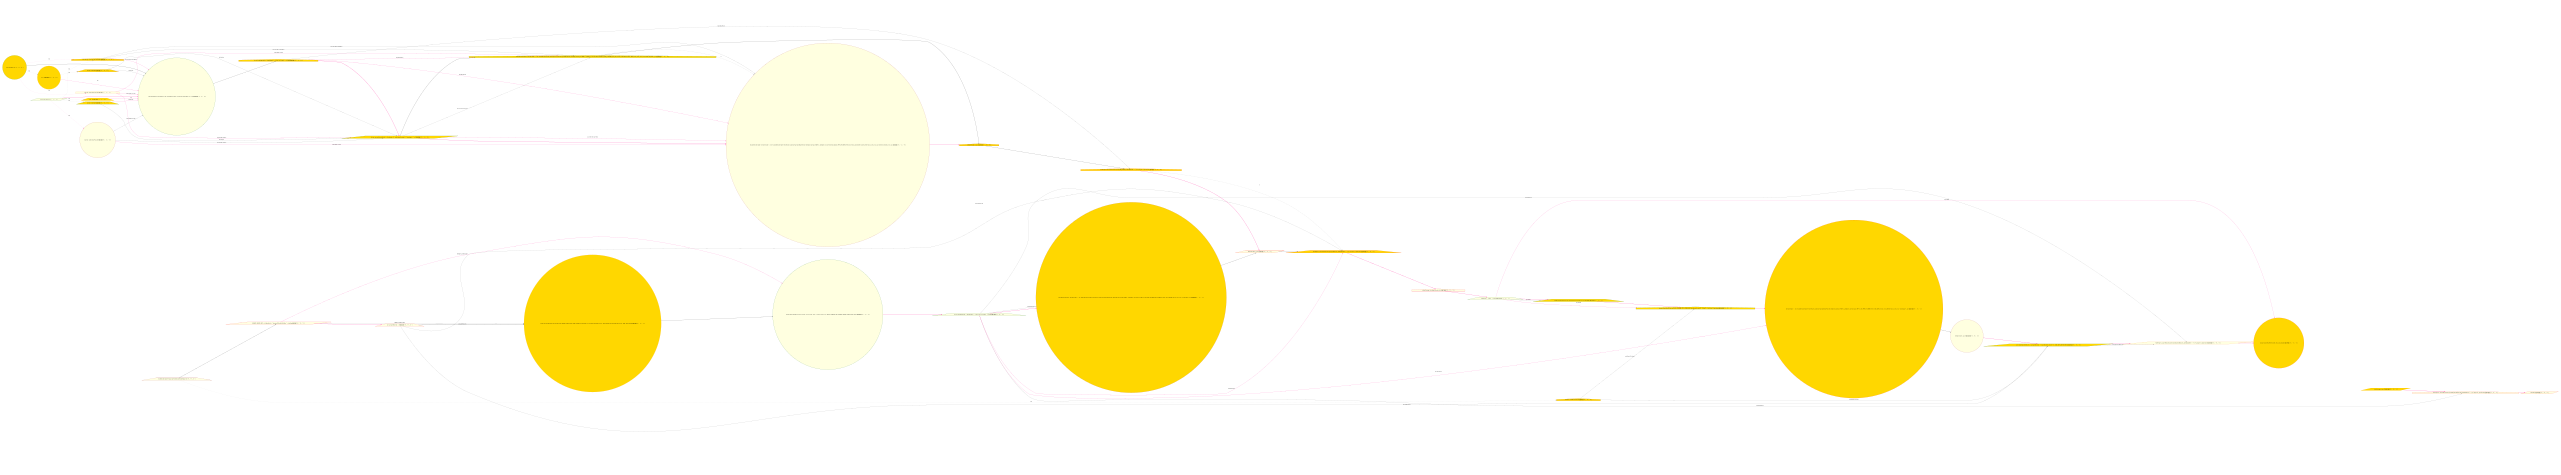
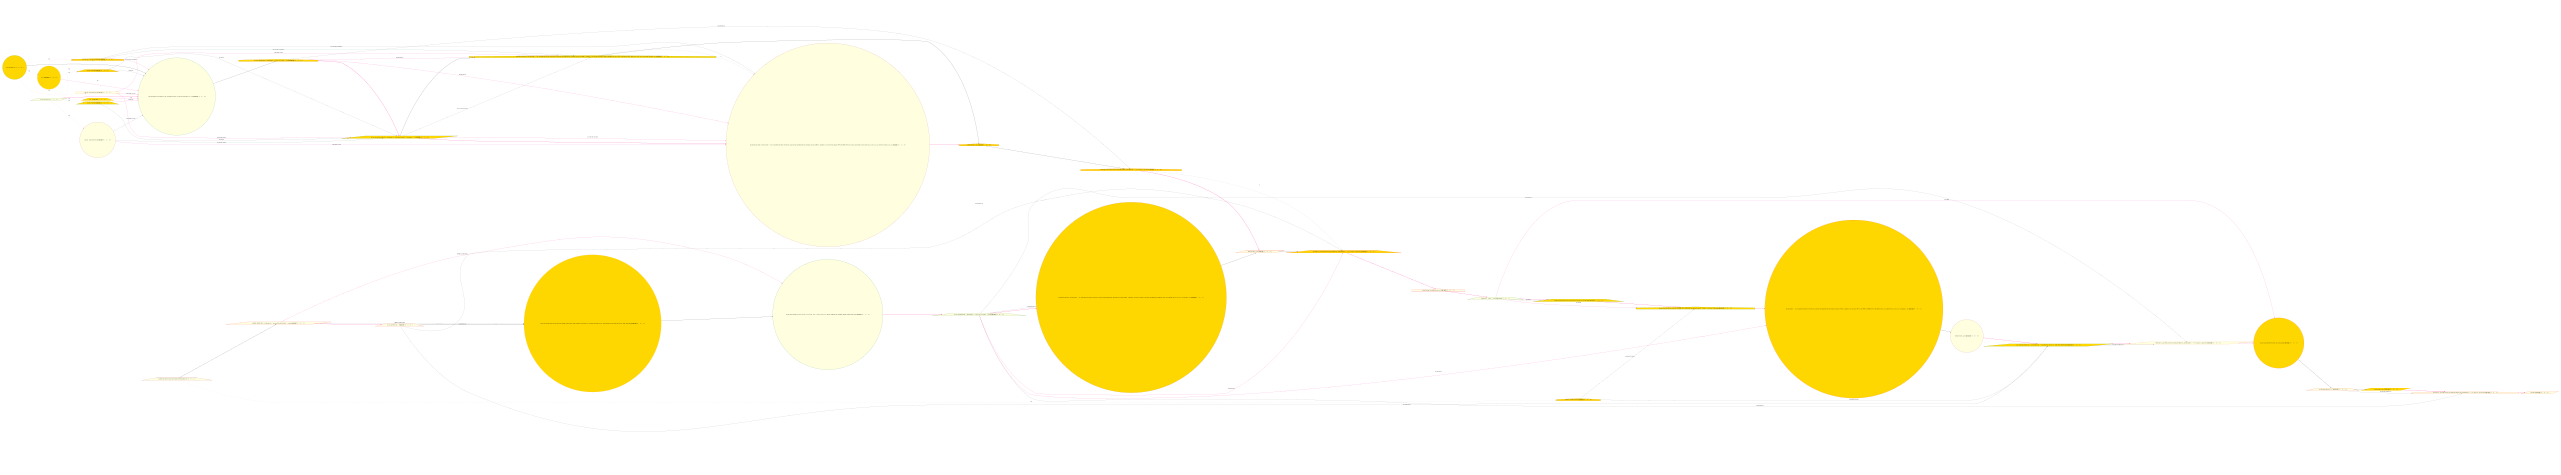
node "totalExpectedRecords += 20@@@20@@@['0', '0', '1']": added
